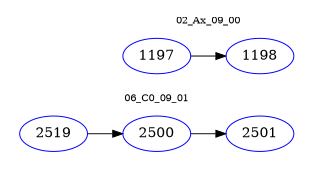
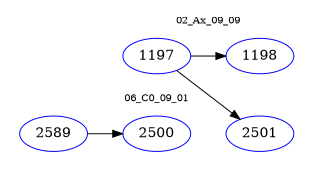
cluster "02_Ax_09_00": label "02_Ax_09_00" -> "02_Ax_09_09"
node "2519": label "2519" -> "2589"
edge "2500" -> "2501": now "1197" -> "2501"
